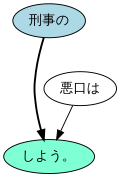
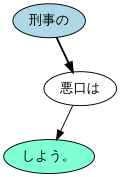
edge "刑事の" -> "しよう。": now "刑事の" -> "悪口は"
